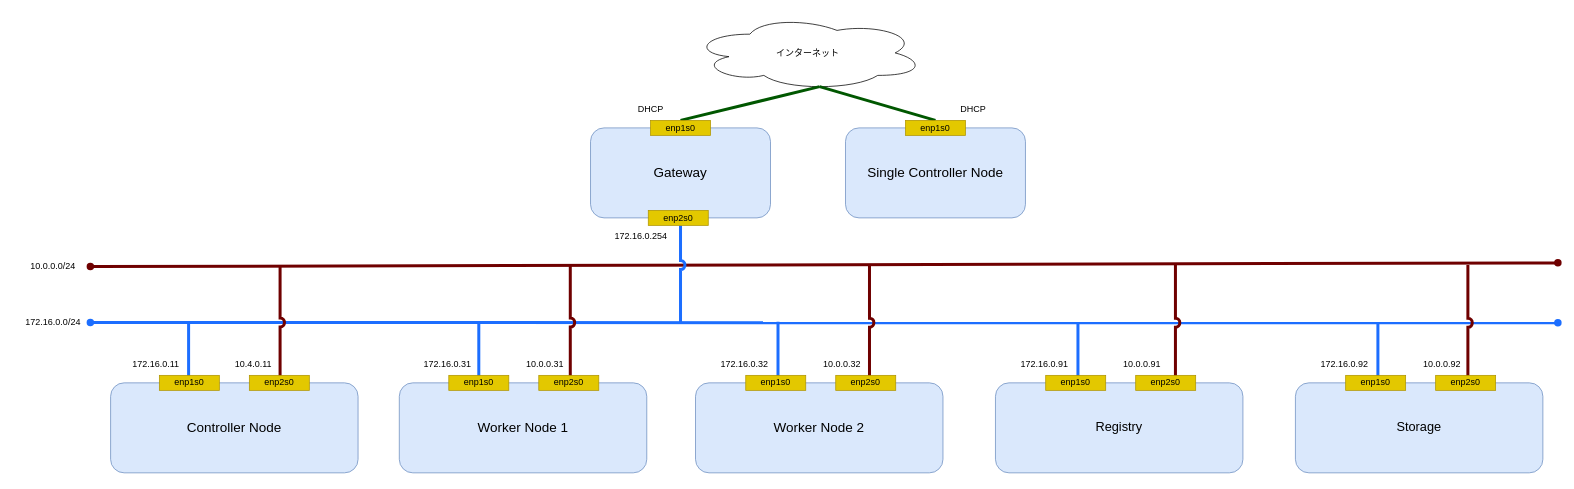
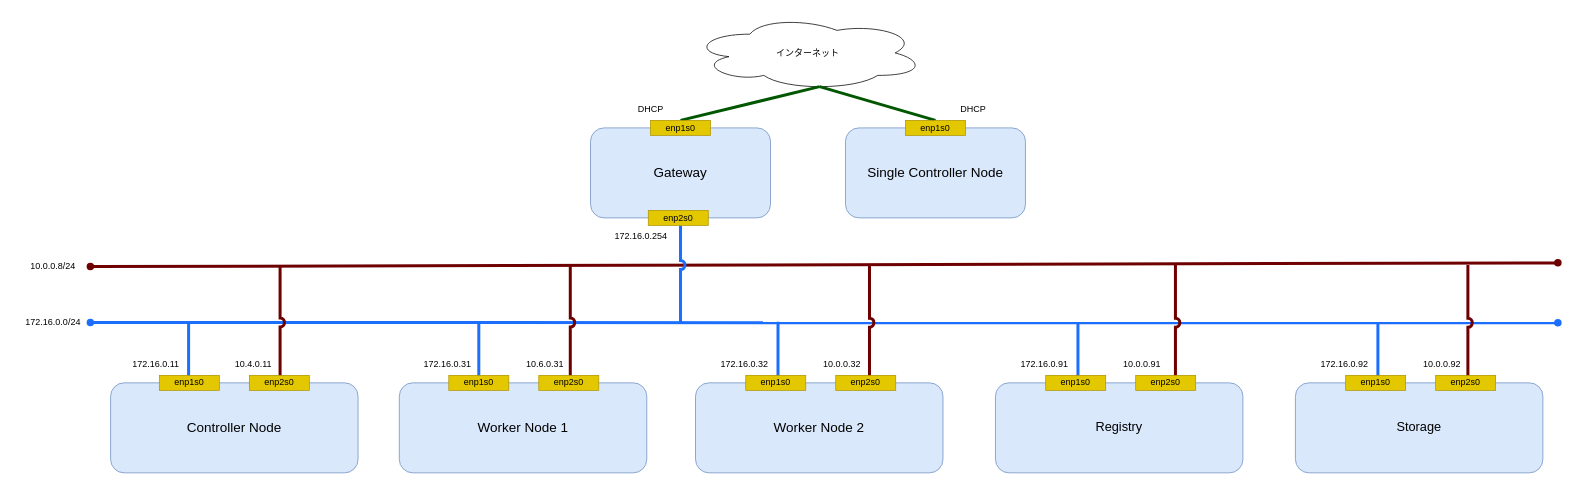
node "10.0.0.0/24": label "10.0.0.0/24" -> "10.0.0.8/24"
node "10.0.0.31": label "10.0.0.31" -> "10.6.0.31"
